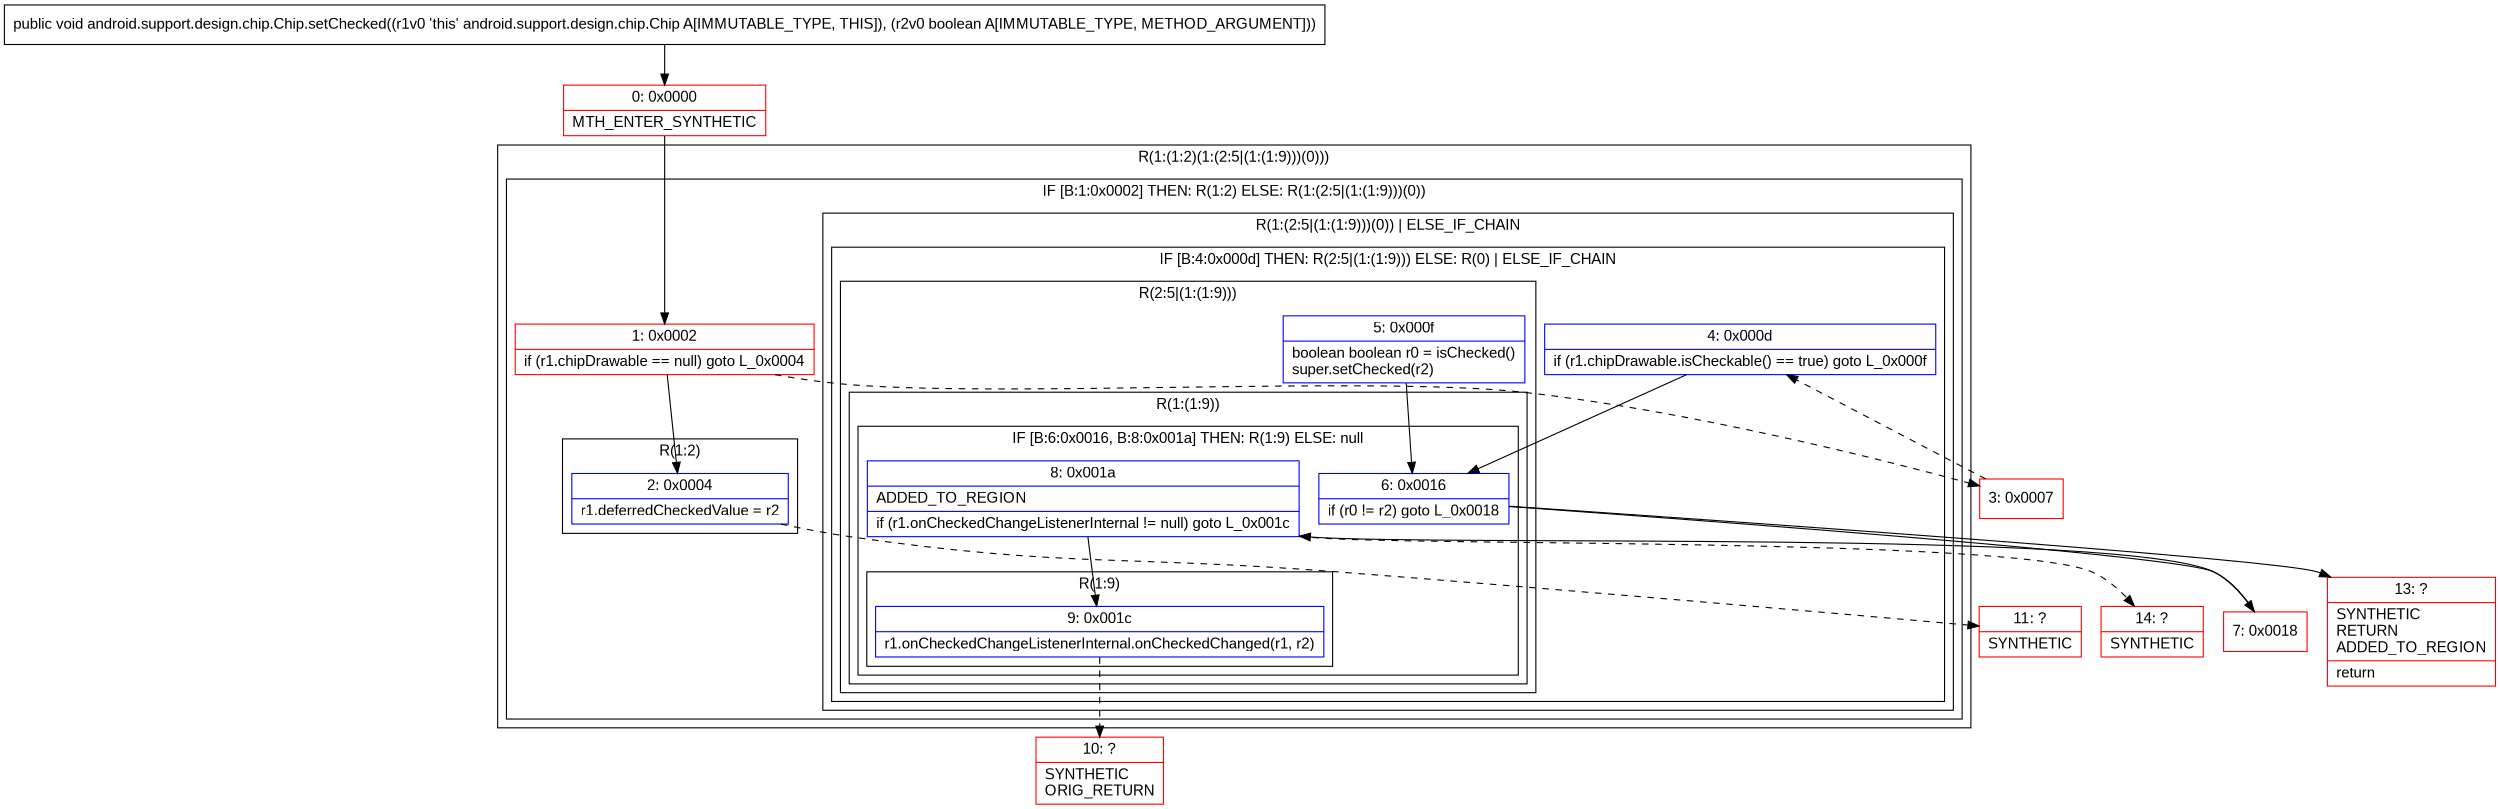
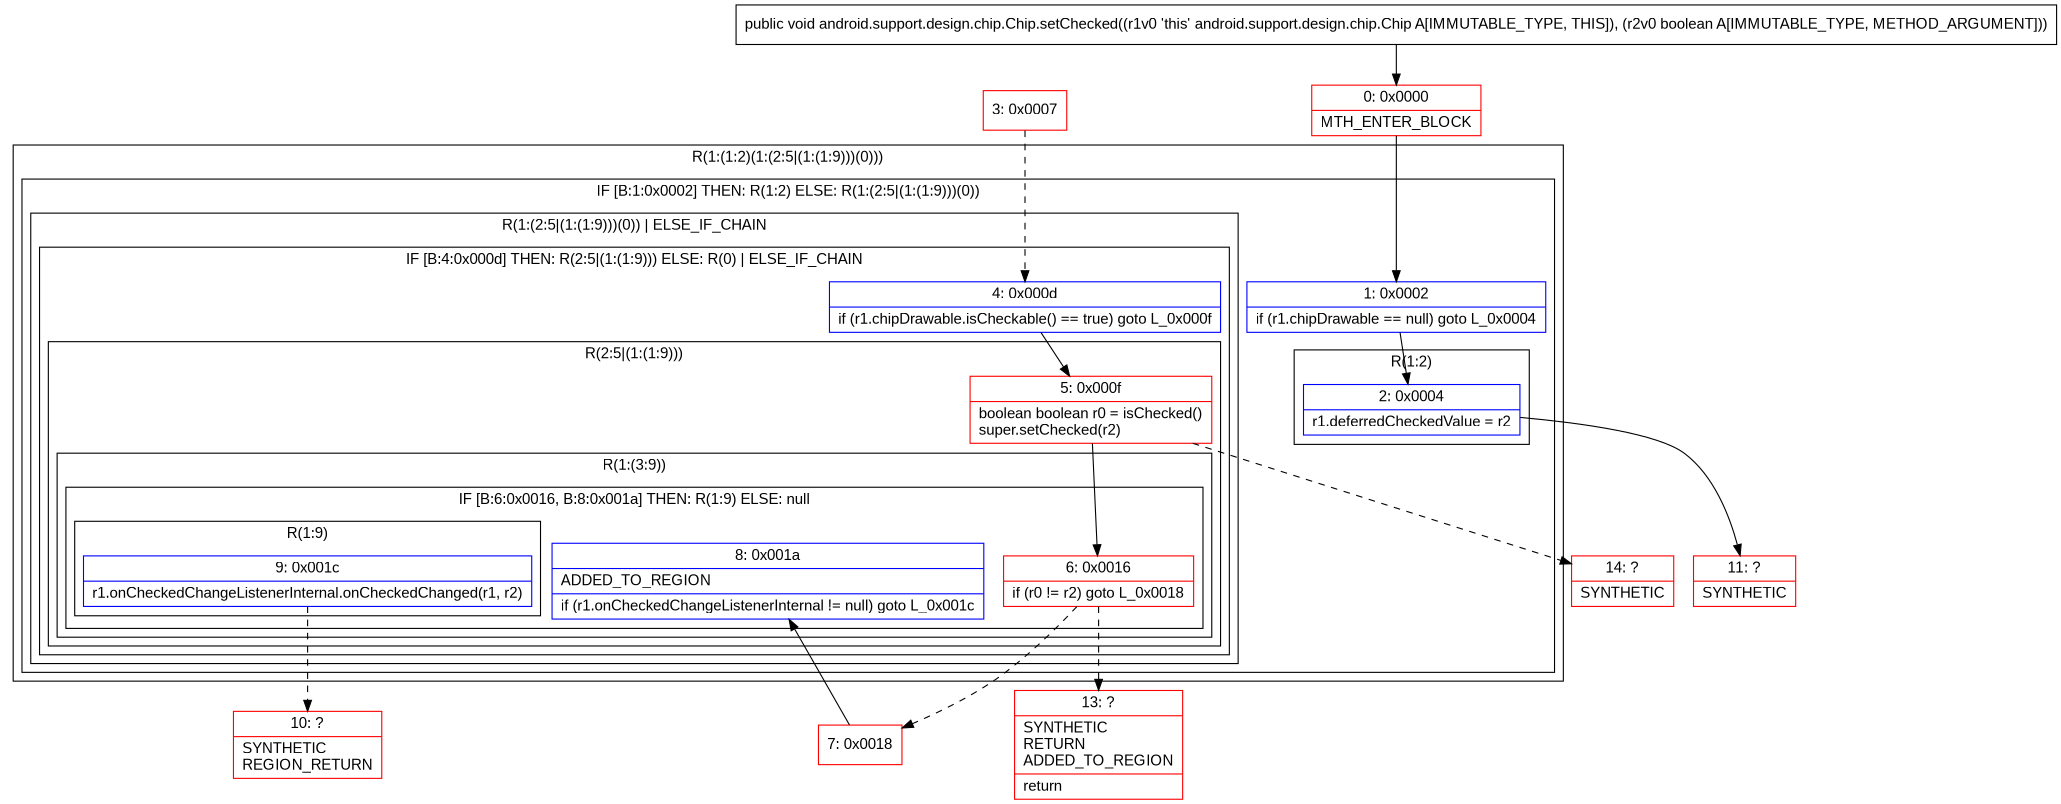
node "0: 0x0000": text "MTH_ENTER_SYNTHETIC" -> "MTH_ENTER_BLOCK"
node "1: 0x0002": color red -> blue
node "5: 0x000f": color blue -> red
edge "1: 0x0002" -> "3: 0x0007": removed
cluster "R(1:(1:9))": label "R(1:(1:9))" -> "R(1:(3:9))"
edge "4: 0x000d" -> "6: 0x0016": now "4: 0x000d" -> "5: 0x000f"
node "6: 0x0016": color blue -> red
edge "6: 0x0016" -> "7: 0x0018": style solid -> dashed
edge "6: 0x0016" -> "13: ?": style solid -> dashed
edge "8: 0x001a" -> "14: ?": now "5: 0x000f" -> "14: ?"
edge "2: 0x0004" -> "11: ?": style dashed -> solid
edge "8: 0x001a" -> "9: 0x001c": removed
node "10: ?": text "ORIG_RETURN" -> "REGION_RETURN"
